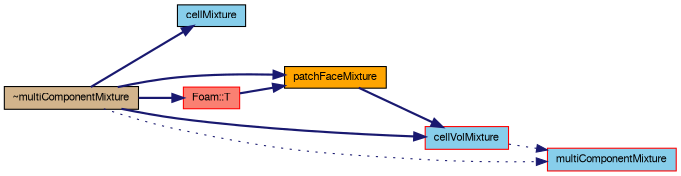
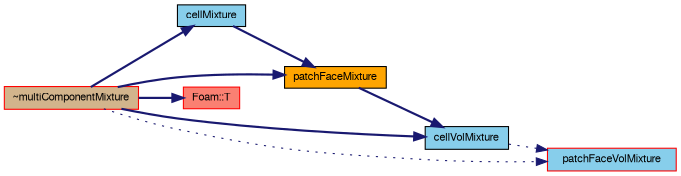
edge "Foam::T" -> "patchFaceMixture": now "cellMixture" -> "patchFaceMixture"
node "~multiComponentMixture": color black -> red
node "cellVolMixture": color red -> black
node "multiComponentMixture": label "multiComponentMixture" -> "patchFaceVolMixture"
